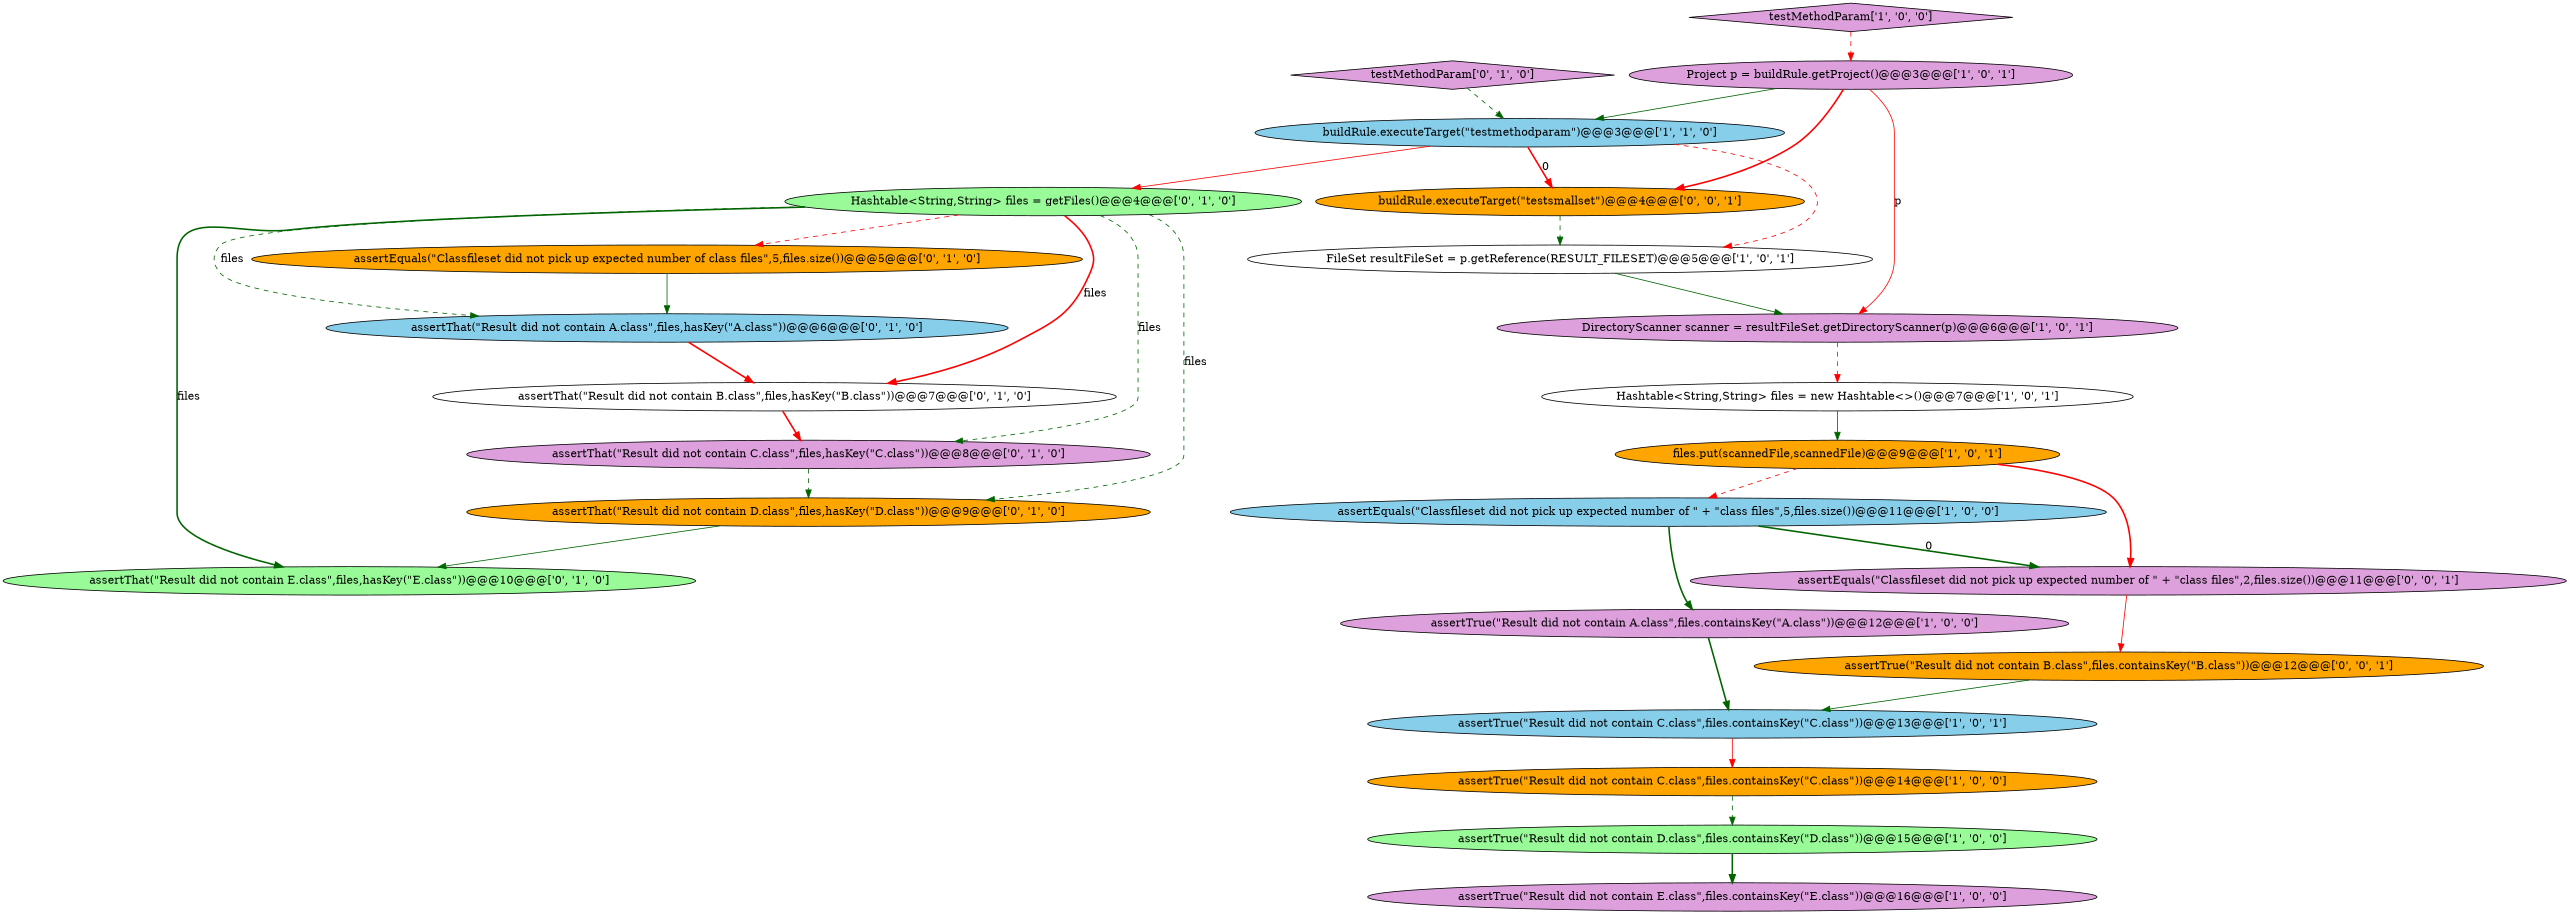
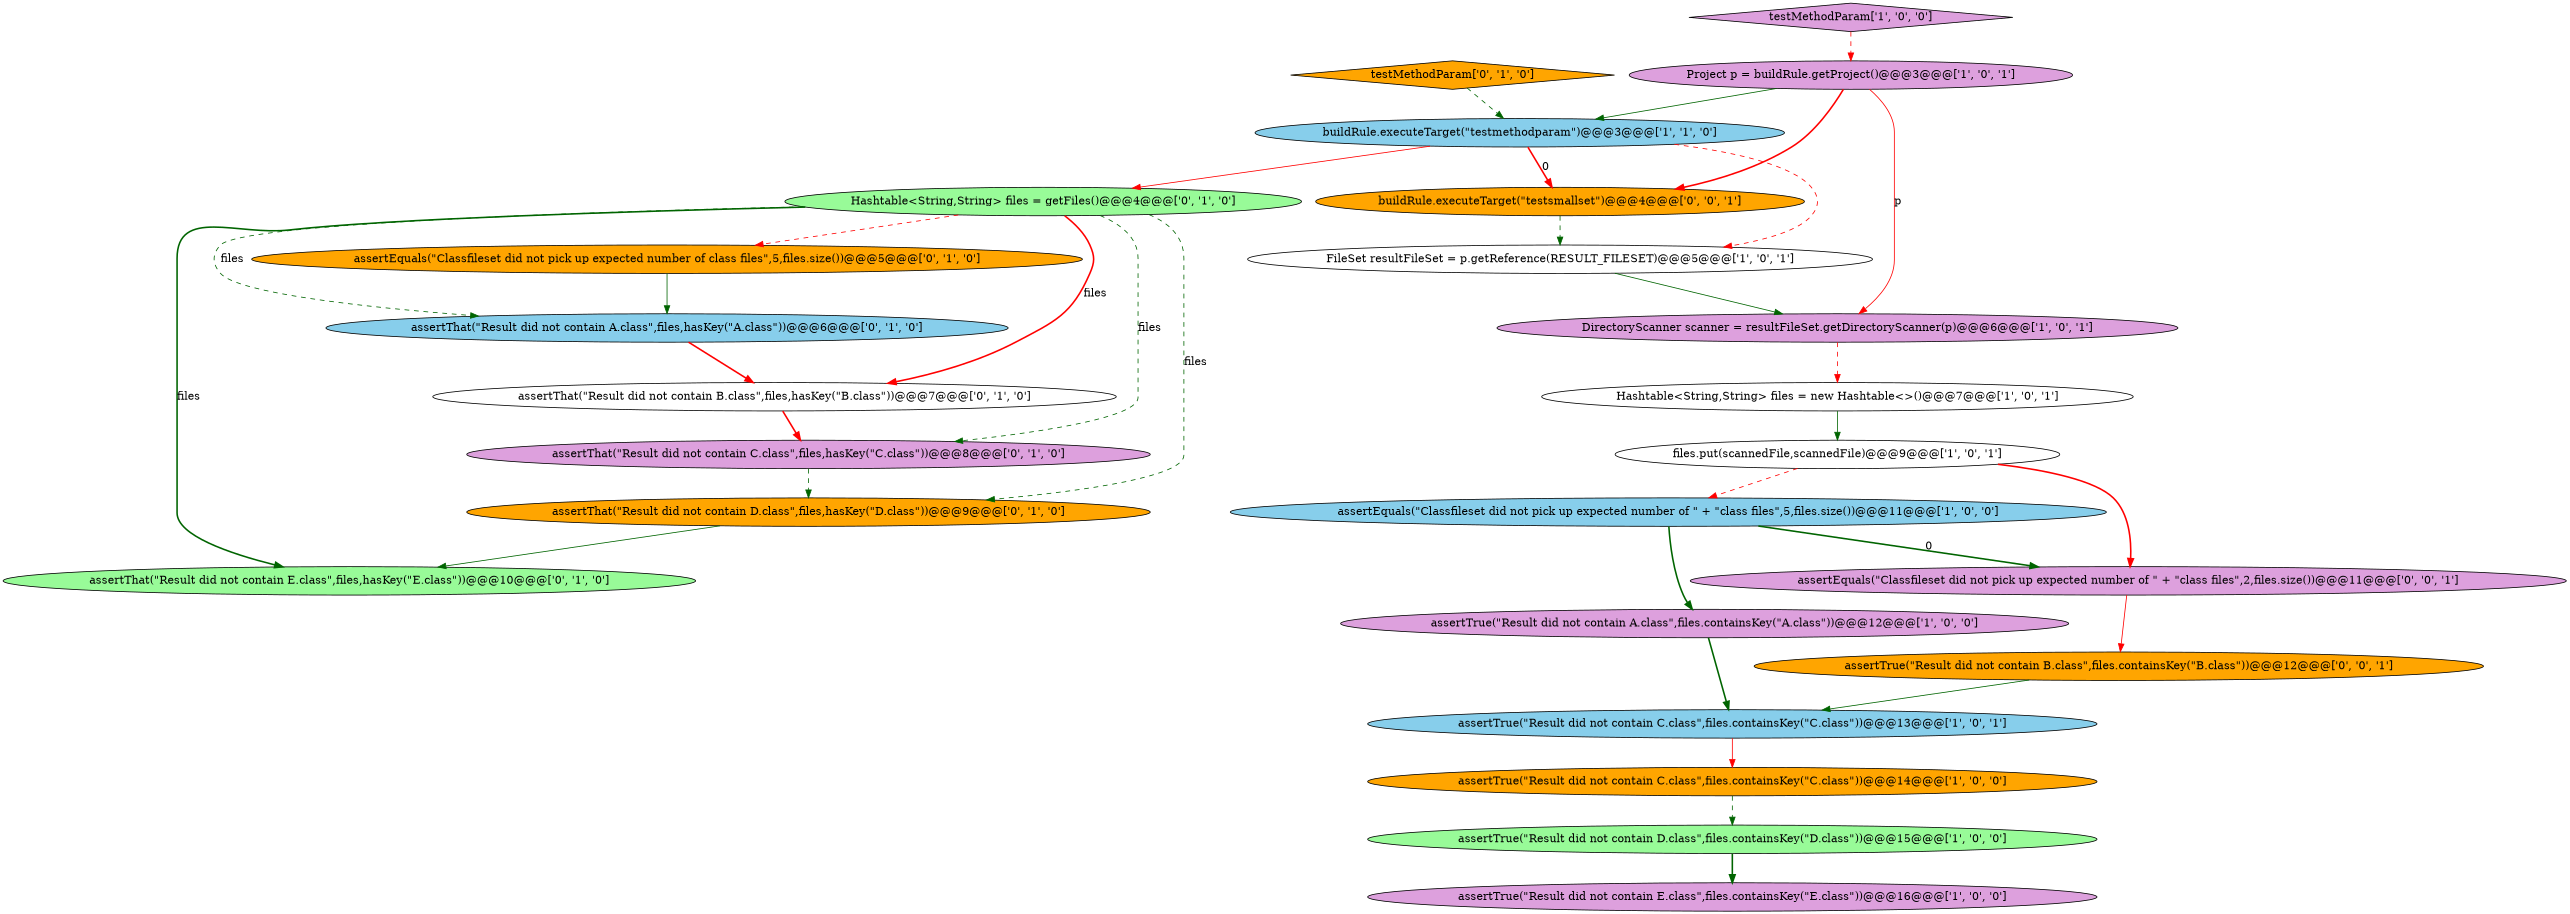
node "testMethodParam['0', '1', '0']": fillcolor plum -> orange
node "files.put(scannedFile,scannedFile)@@@9@@@['1', '0', '1']": fillcolor orange -> white
